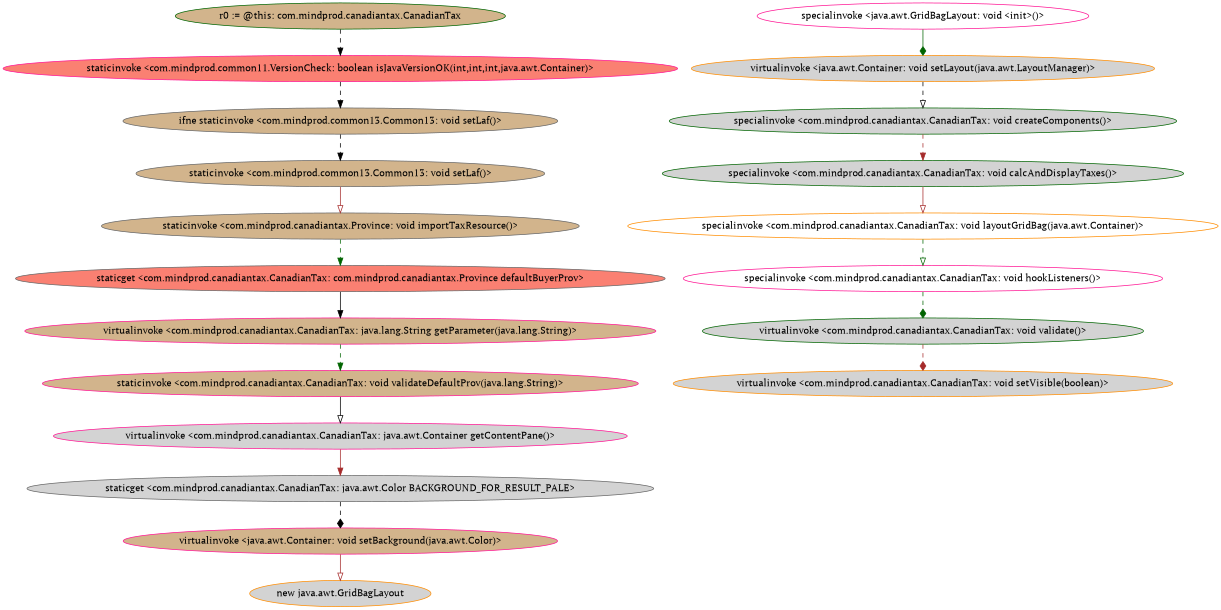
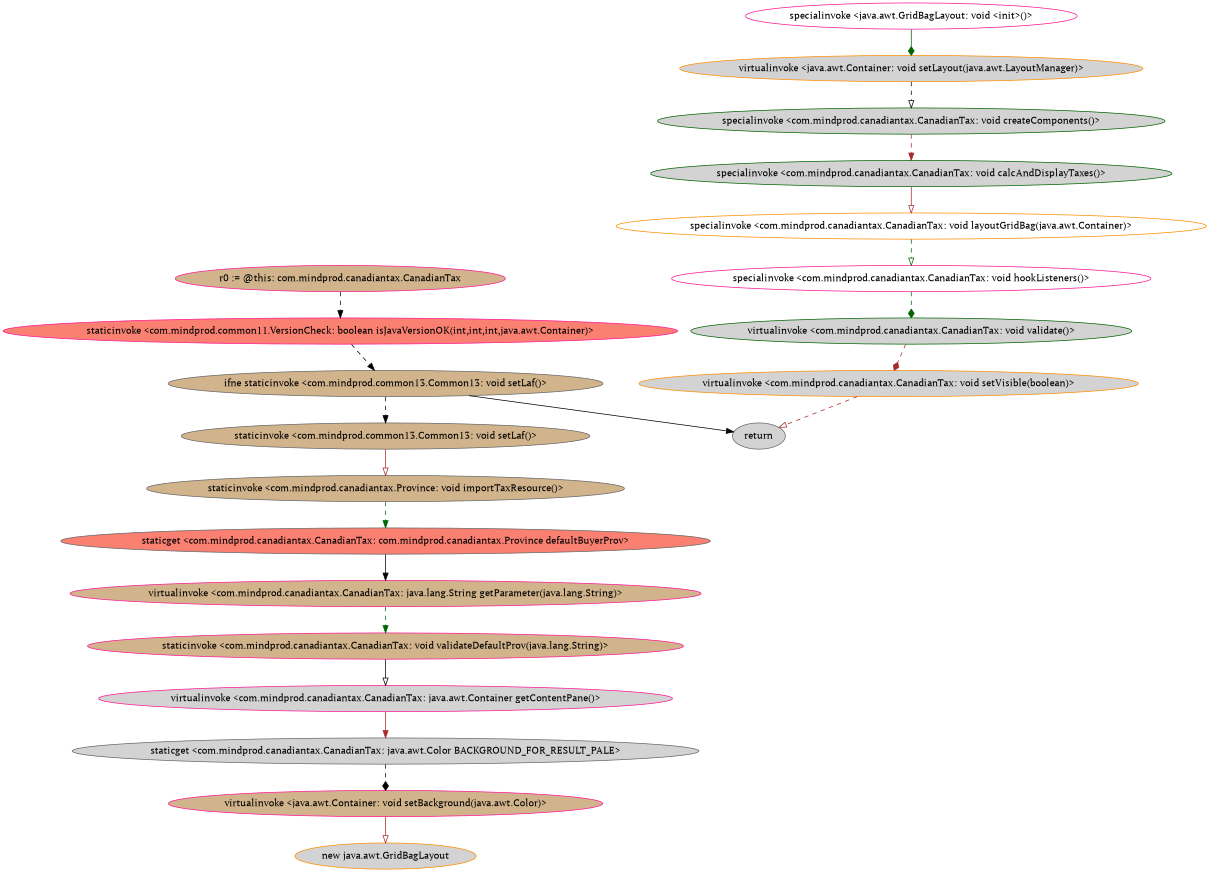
node "r0 := @this: com.mindprod.canadiantax.CanadianTax": color darkgreen -> deeppink
node "return": added
